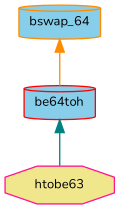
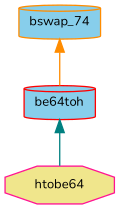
node "bswap_64": label "bswap_64" -> "bswap_74"
node "htobe63": label "htobe63" -> "htobe64"
